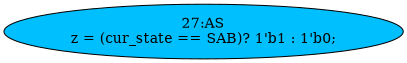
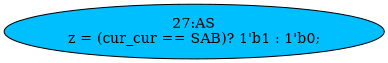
node "27:AS z = (cur_state == SAB)? 1'b1 : 1'b0;": label "27:AS z = (cur_state == SAB)? 1'b1 : 1'b0;" -> "27:AS z = (cur_cur == SAB)? 1'b1 : 1'b0;"
